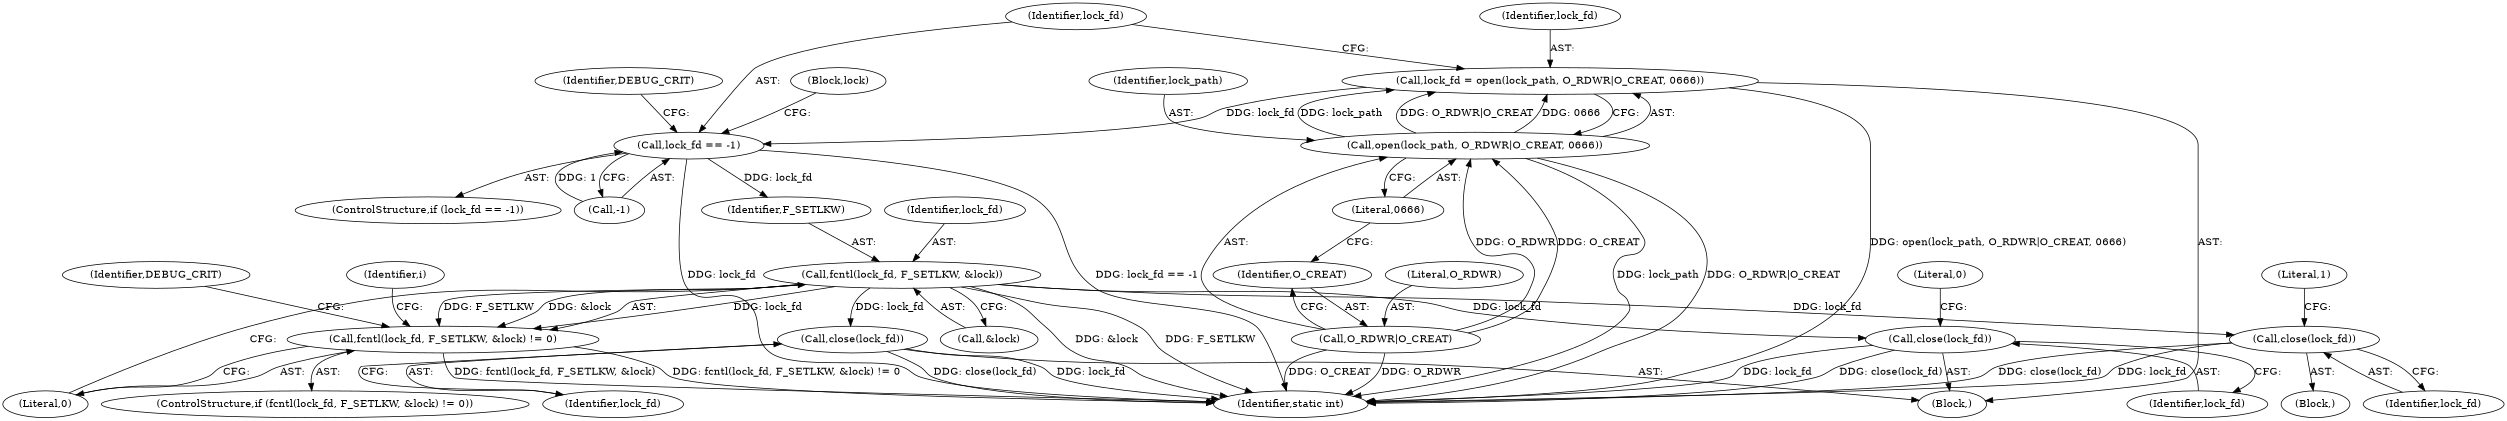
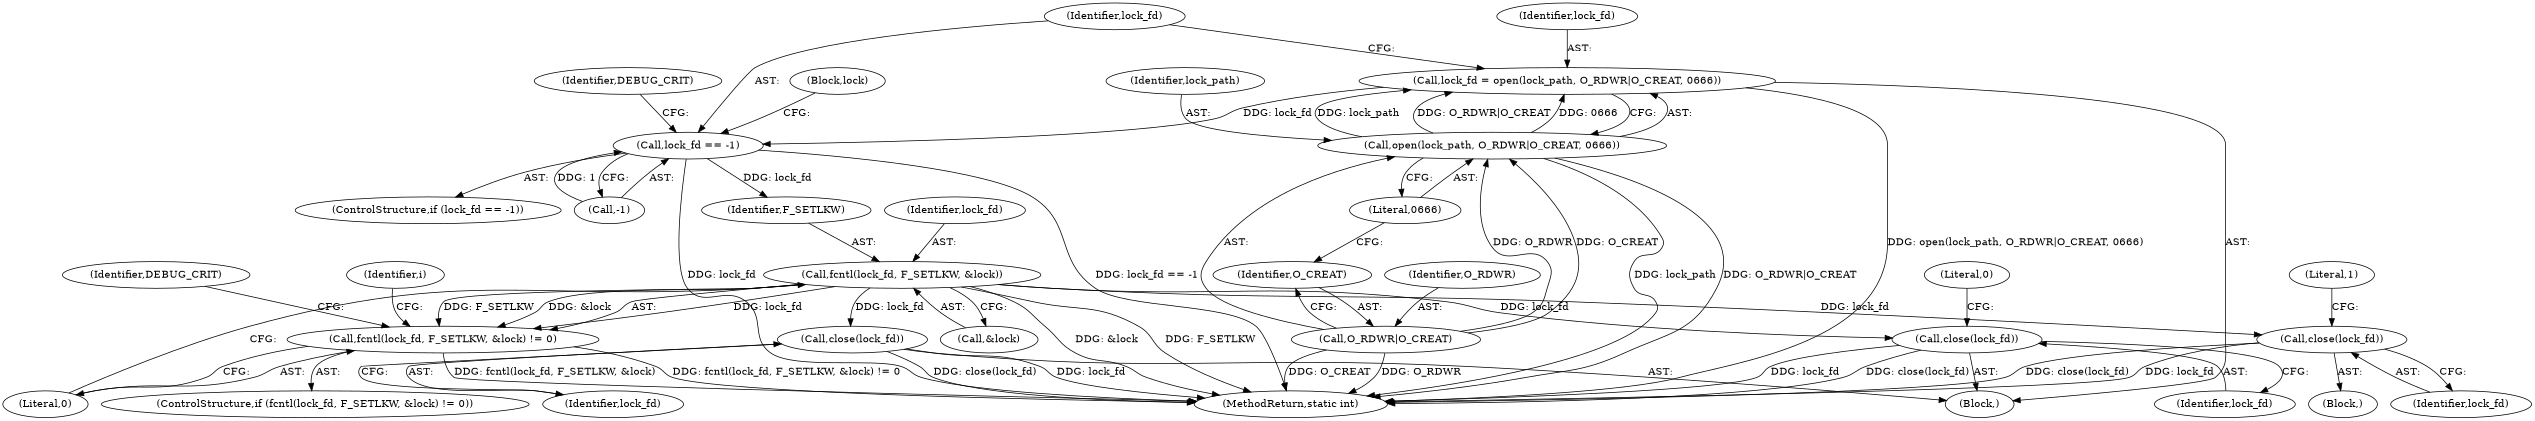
node "(Literal,O_RDWR)": label "(Literal,O_RDWR)" -> "(Identifier,O_RDWR)"
node "(Identifier,static int)": label "(Identifier,static int)" -> "(MethodReturn,static int)"
